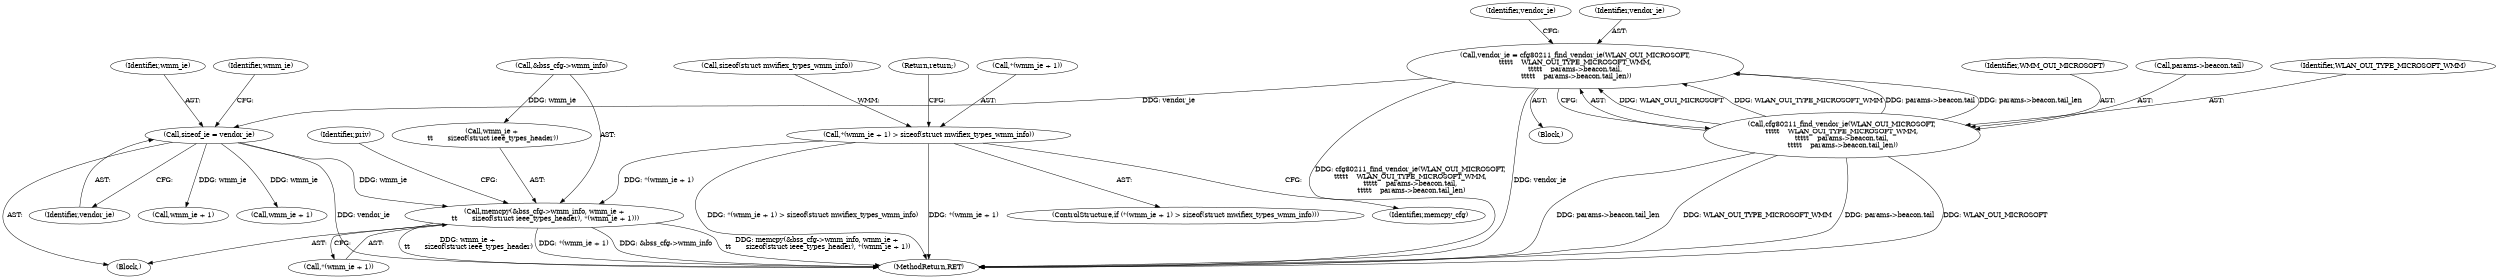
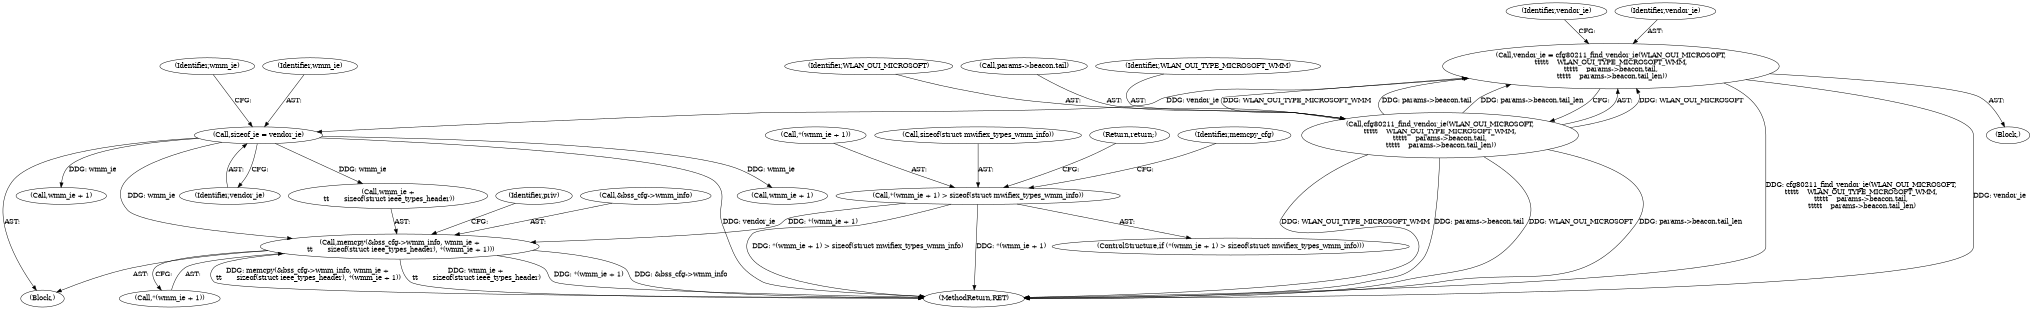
node "(Identifier,WMM_OUI_MICROSOFT)": label "(Identifier,WMM_OUI_MICROSOFT)" -> "(Identifier,WLAN_OUI_MICROSOFT)"
edge "(Call,&bss_cfg->wmm_info)" -> "(Call,wmm_ie + tt       sizeof(struct ieee_types_header))": now "(Call,sizeof_ie = vendor_ie)" -> "(Call,wmm_ie + tt       sizeof(struct ieee_types_header))"
edge "(Call,sizeof(struct mwifiex_types_wmm_info))" -> "(Call,*(wmm_ie + 1) > sizeof(struct mwifiex_types_wmm_info))": label "WMM: " -> "AST: "
edge "(Call,*(wmm_ie + 1) > sizeof(struct mwifiex_types_wmm_info))" -> "(Identifier,memcpy_cfg)": reversed
